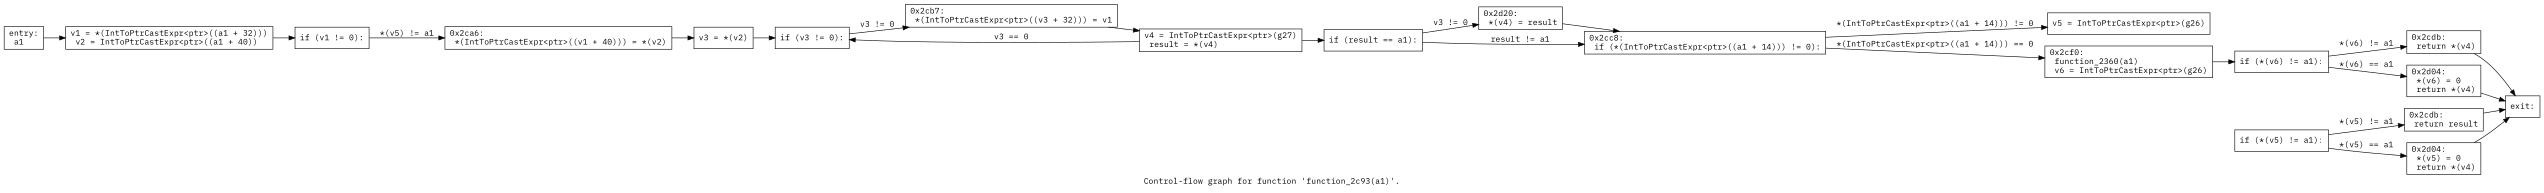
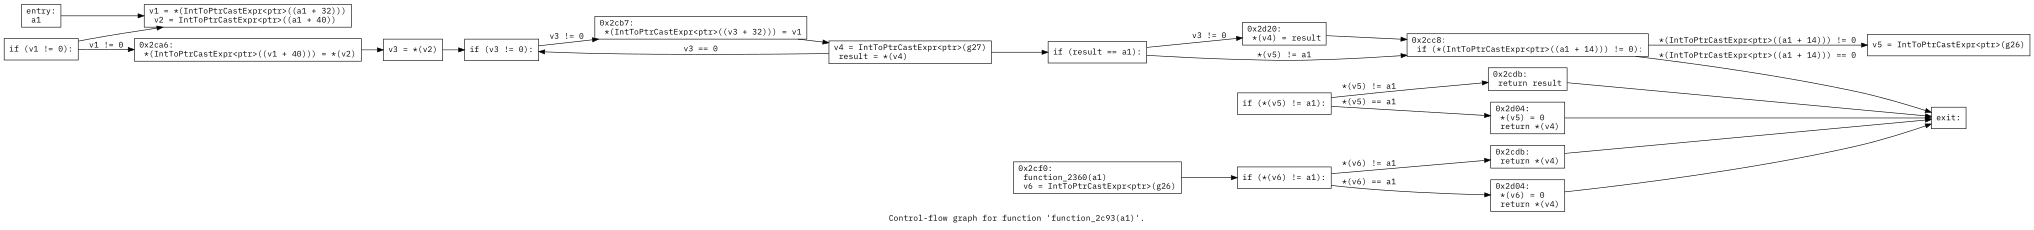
edge "if (v1 != 0):" -> "0x2ca6:": label "*(v5) != a1" -> "v1 != 0"
edge "v1 = *(IntToPtrCastExpr<ptr>((a1 + 32)))" -> "if (v1 != 0):": reversed
edge "if (result == a1):" -> "0x2cc8:": label "result != a1" -> "*(v5) != a1"
edge "0x2cc8:" -> "0x2cf0:": now "0x2cc8:" -> "exit:"
